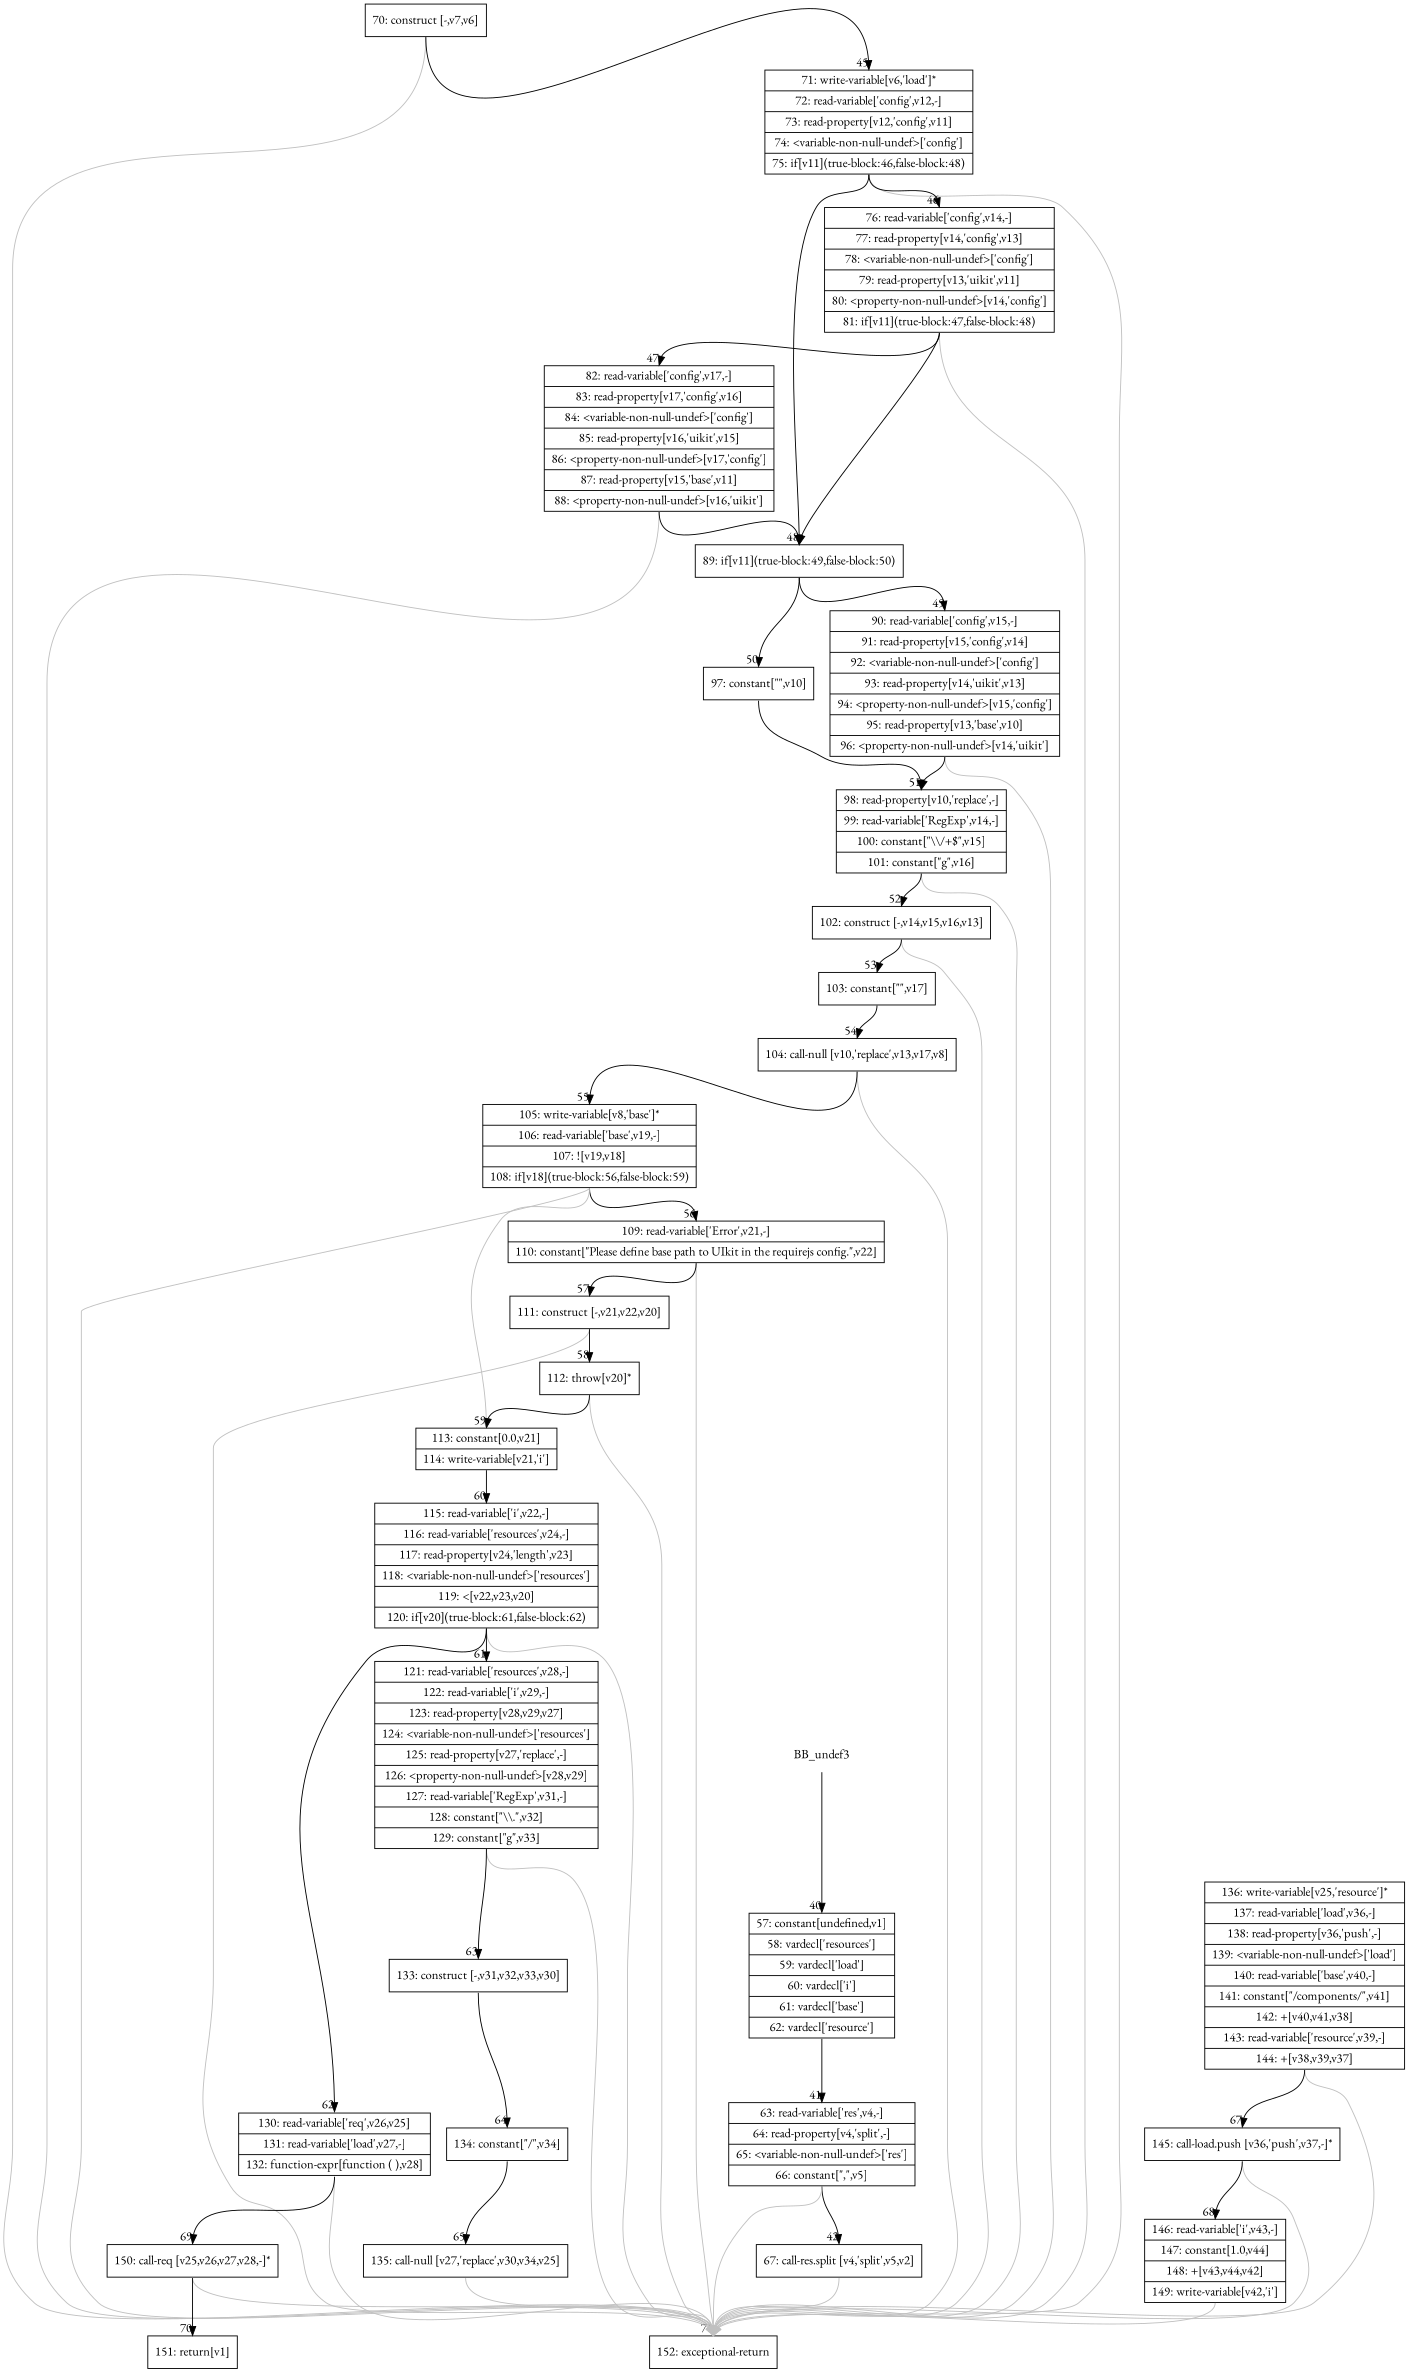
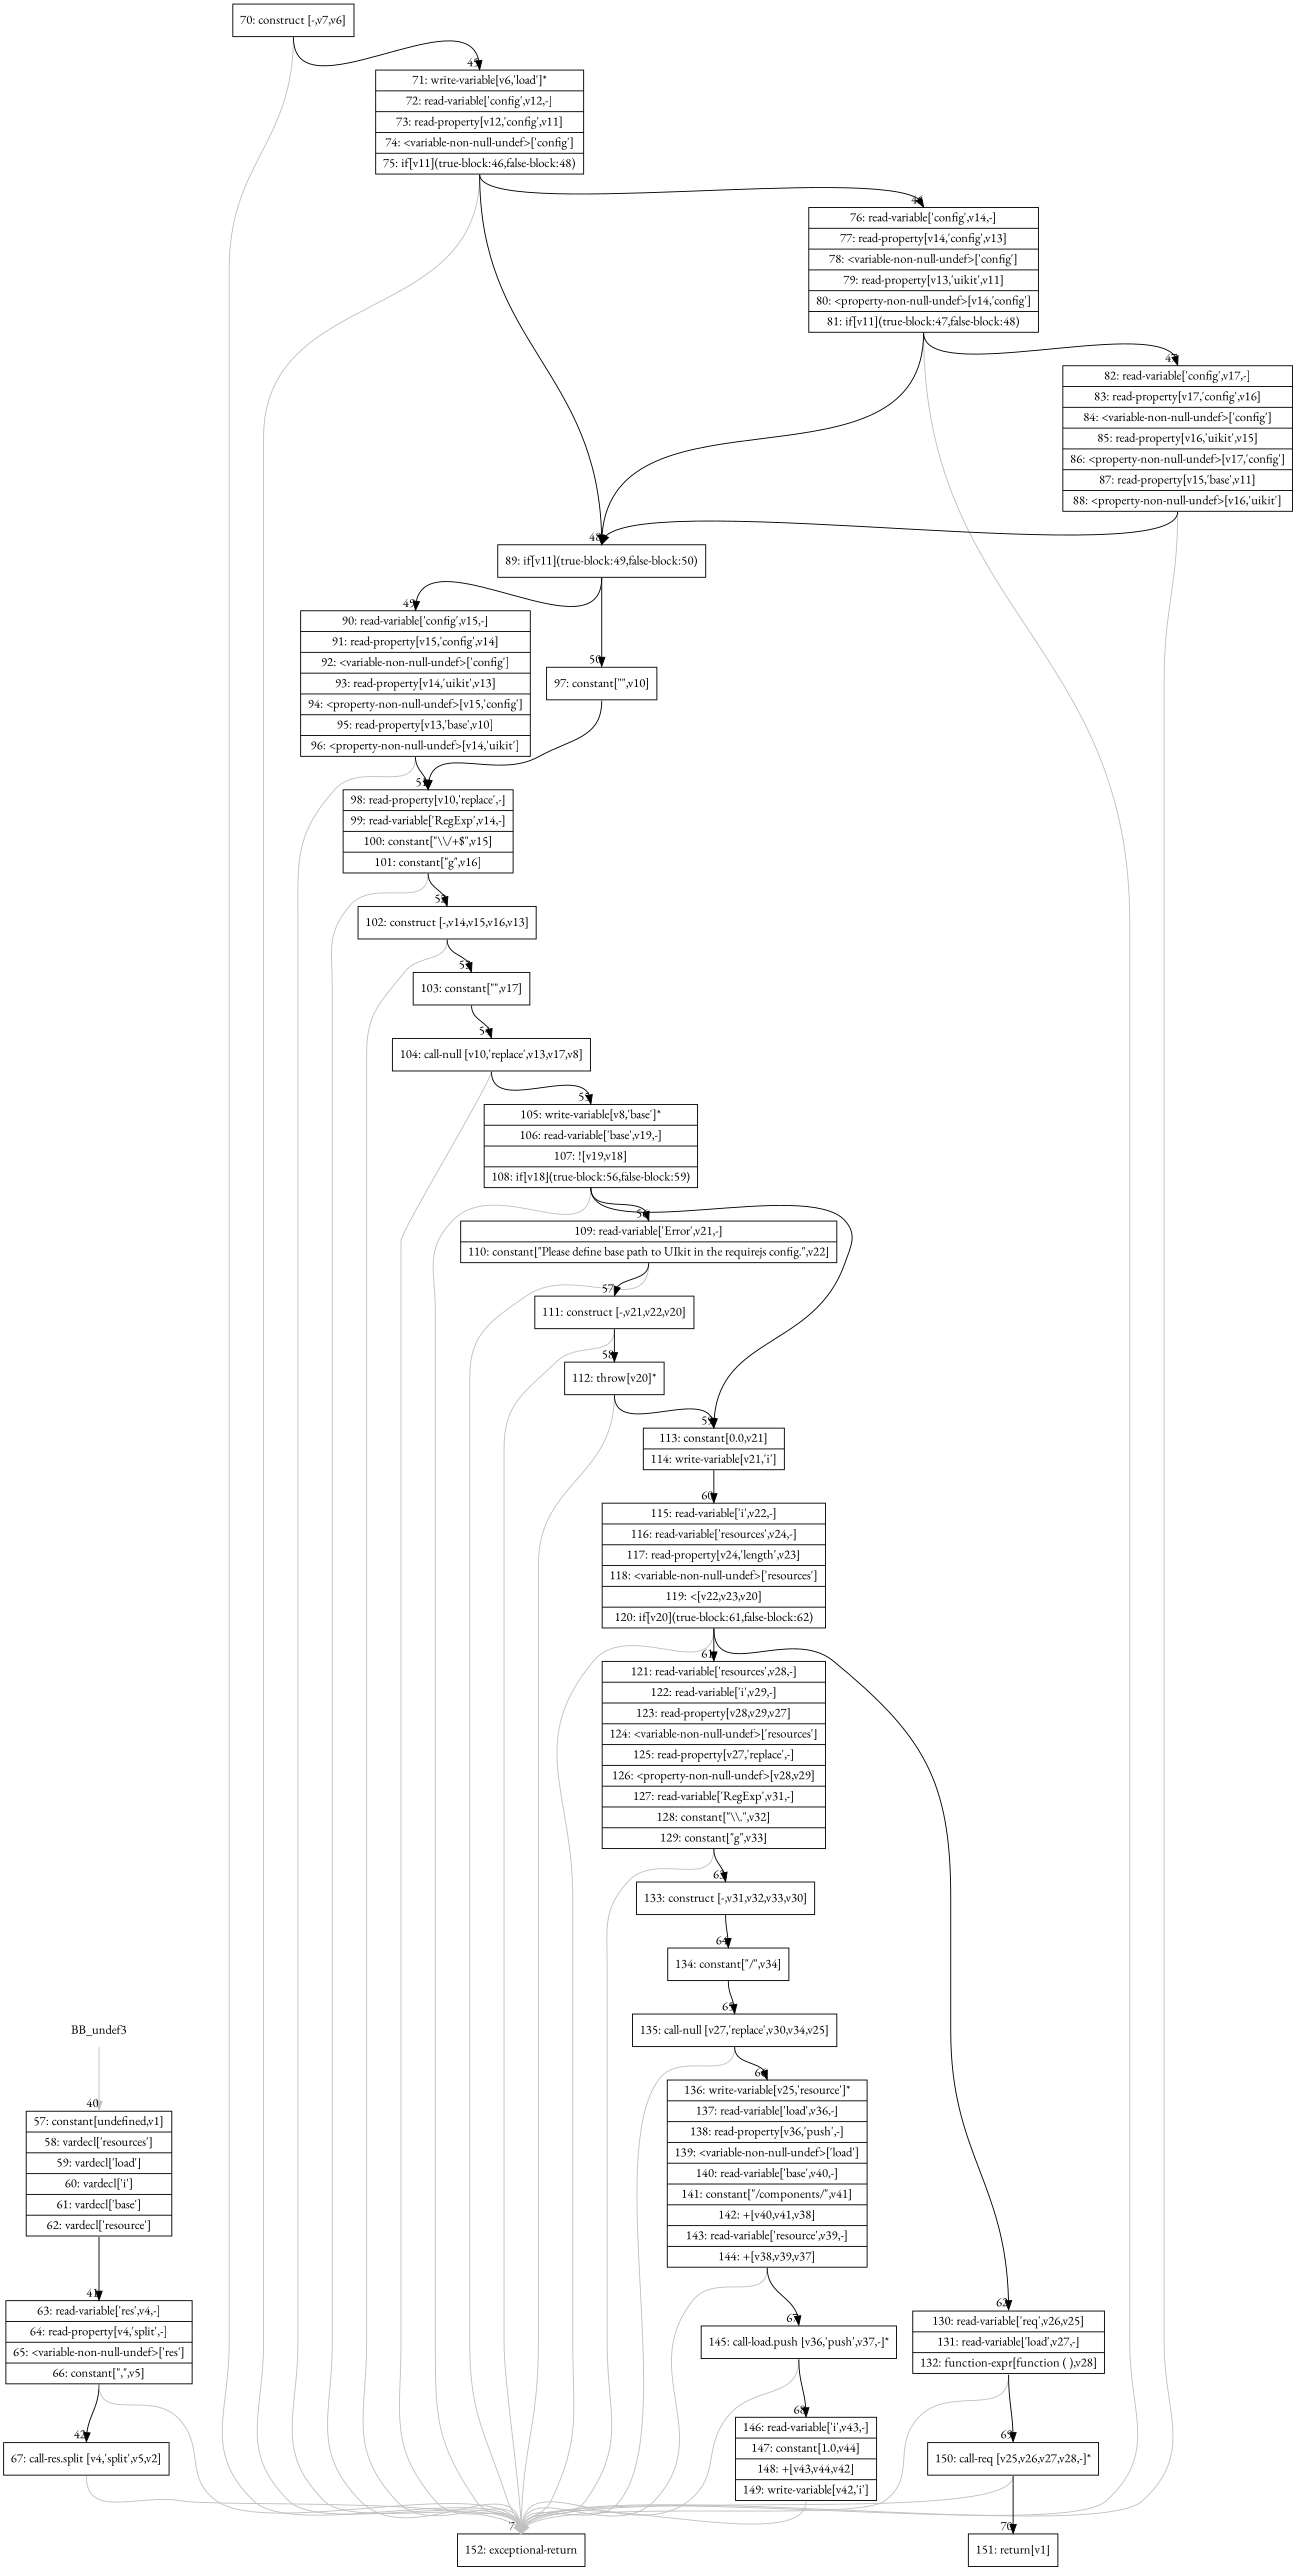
edge "105: write-variable[v8,'base']*" -> "113: constant[0.0,v21]": color gray -> black
edge "BB_undef3" -> "57: constant[undefined,v1]": color black -> gray
edge "135: call-null [v27,'replace',v30,v34,v25]" -> "136: write-variable[v25,'resource']*": added
